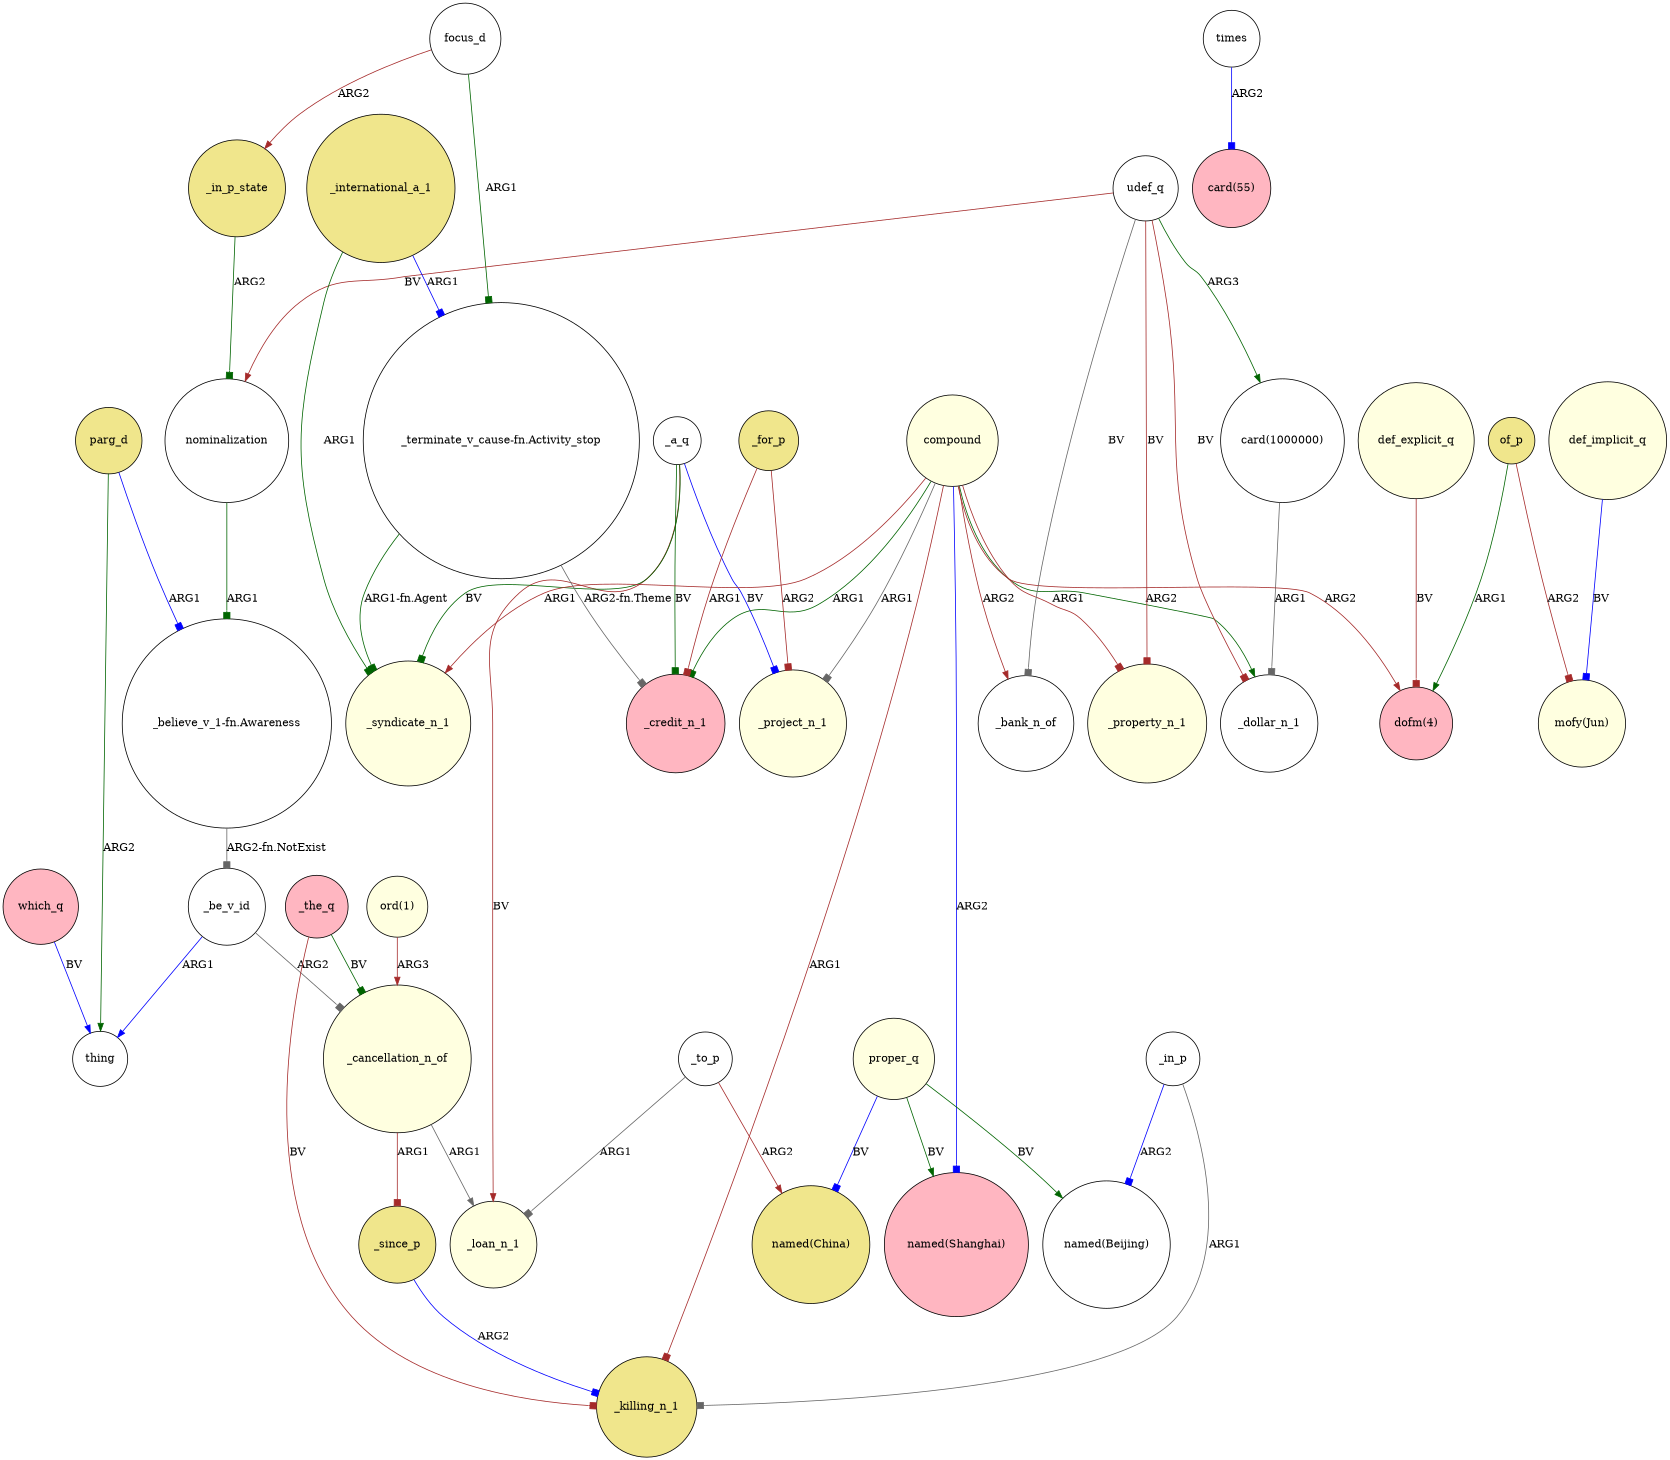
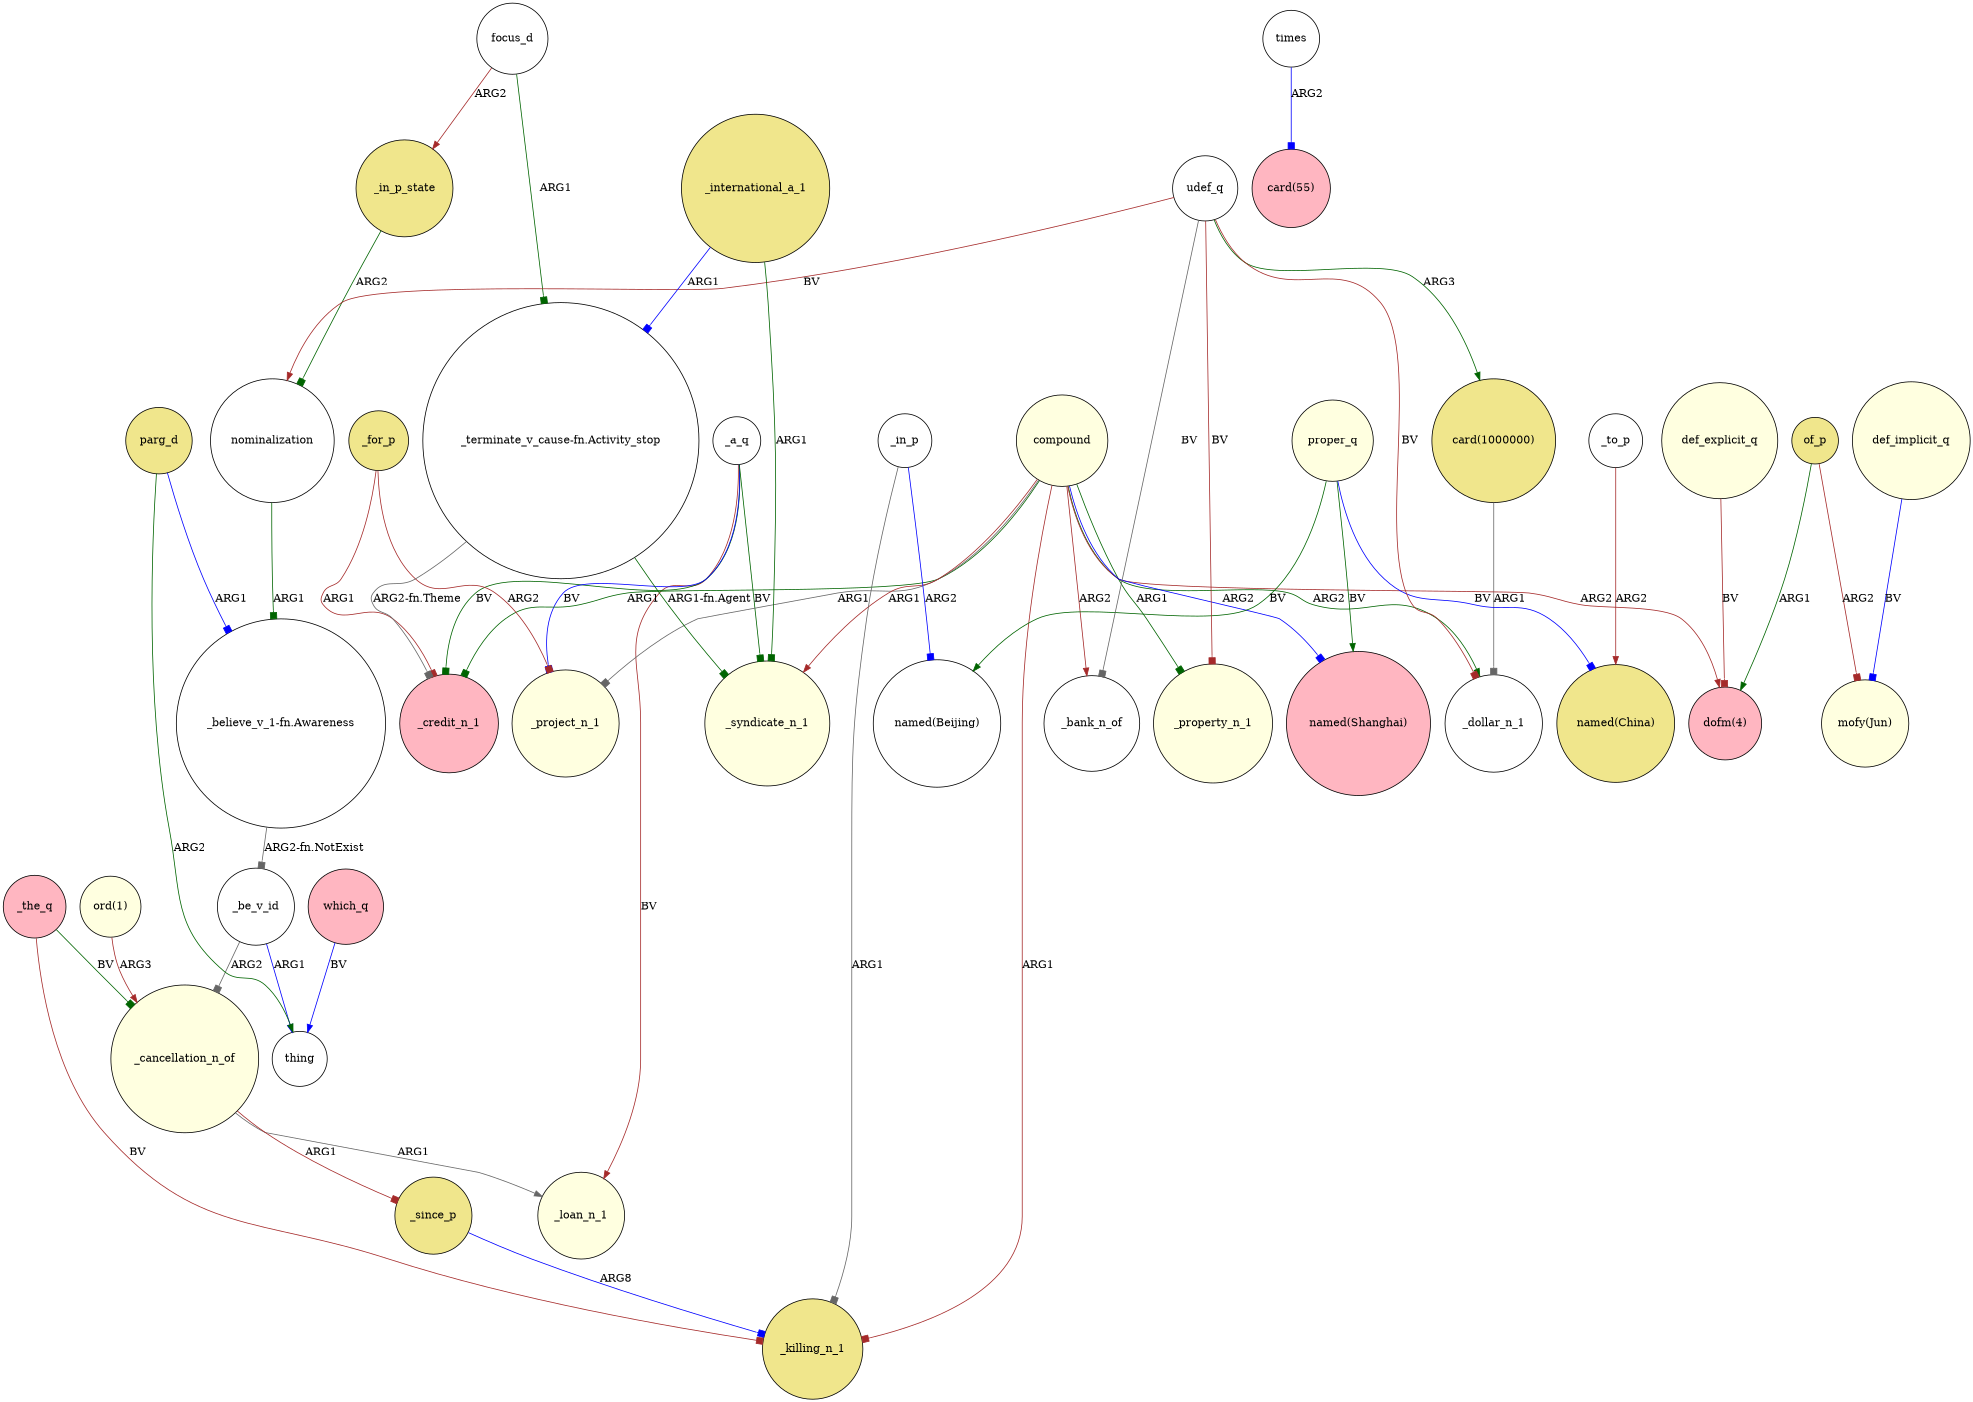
node "card(1000000)": fillcolor white -> khaki
edge "compound" -> "_property_n_1": color brown -> darkgreen
edge "_to_p" -> "_loan_n_1": removed, label "ARG1"
edge "_since_p" -> "_killing_n_1": label "ARG2" -> "ARG8"
